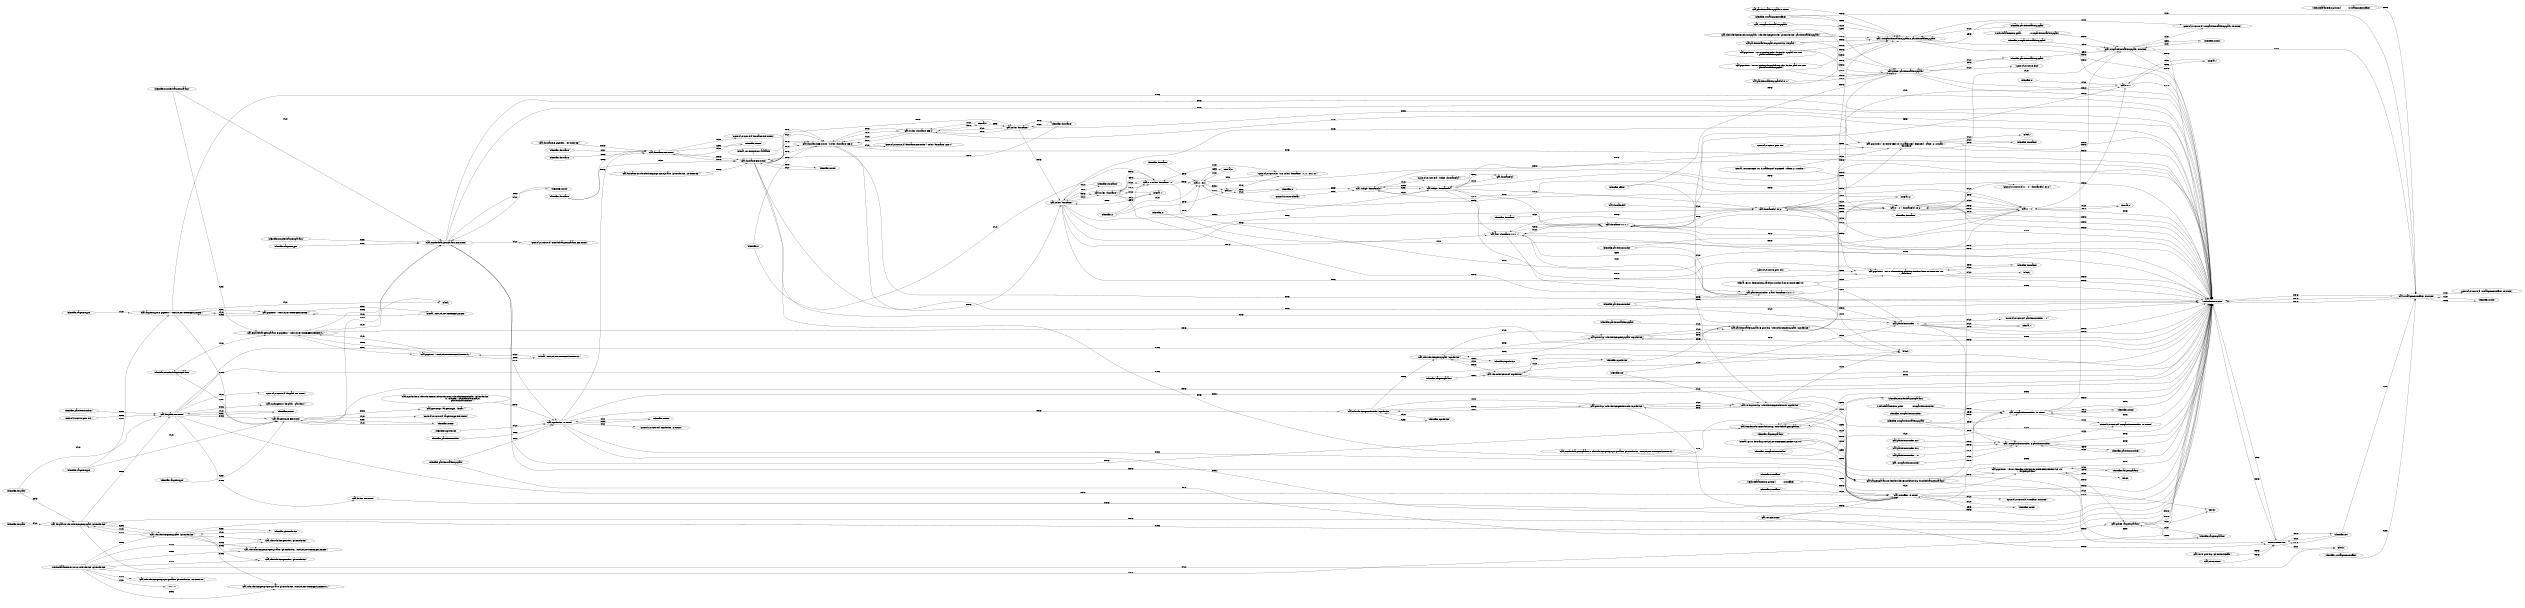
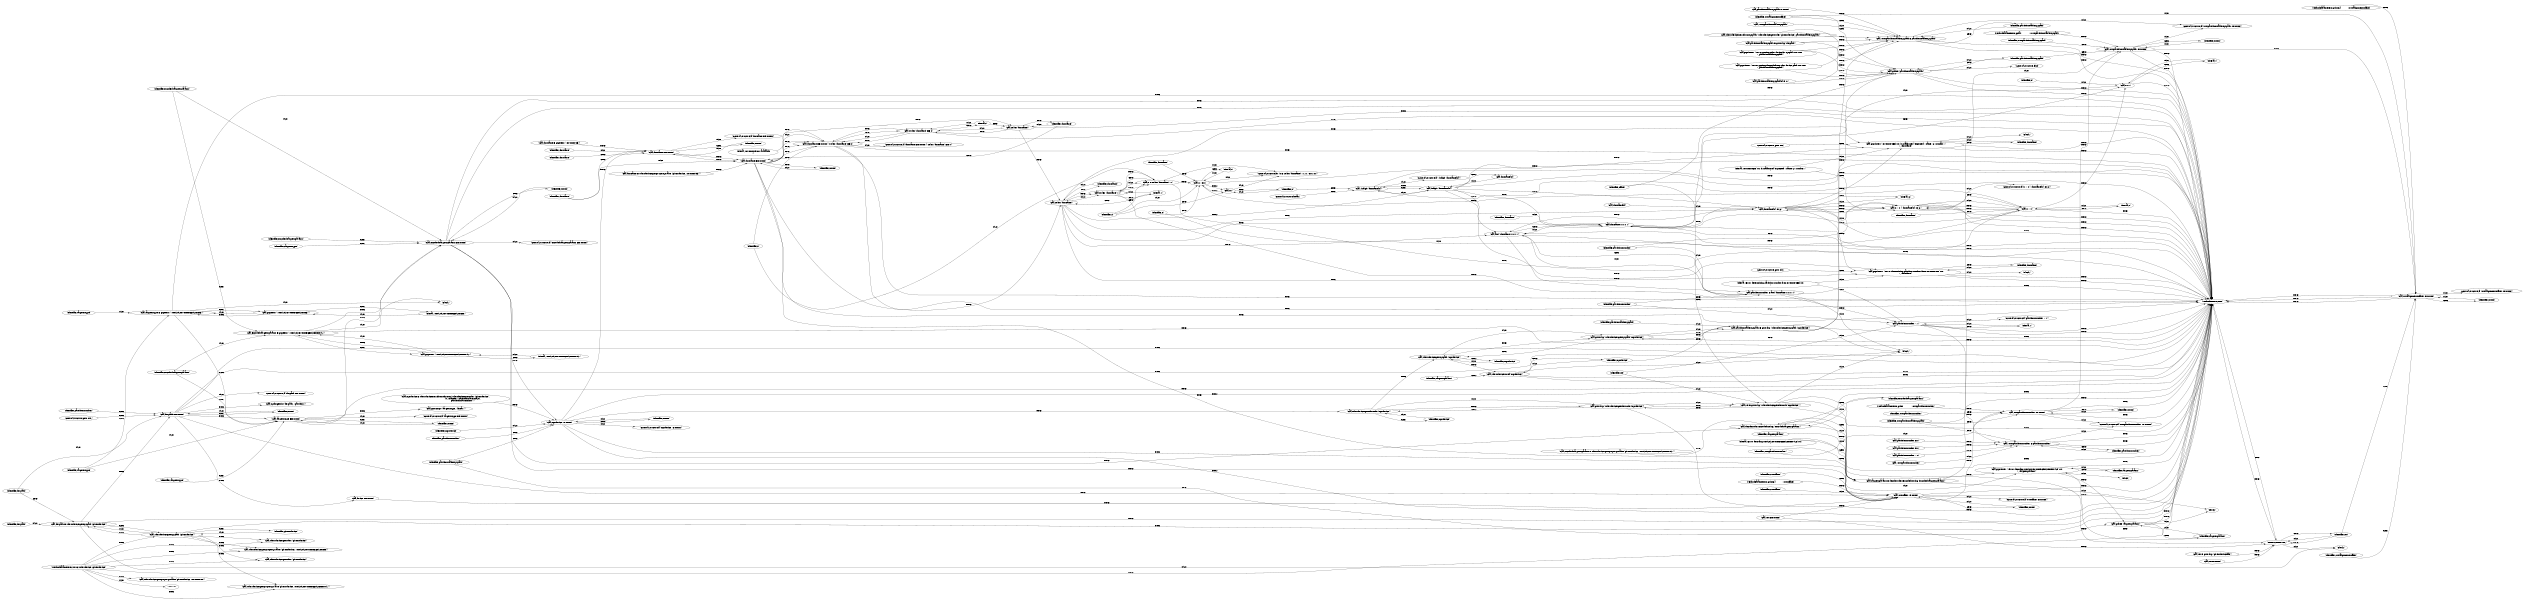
edge "(Call,dm_name[n] != 'p')" -> "(Call,dm_name + n + 1)": reversed
